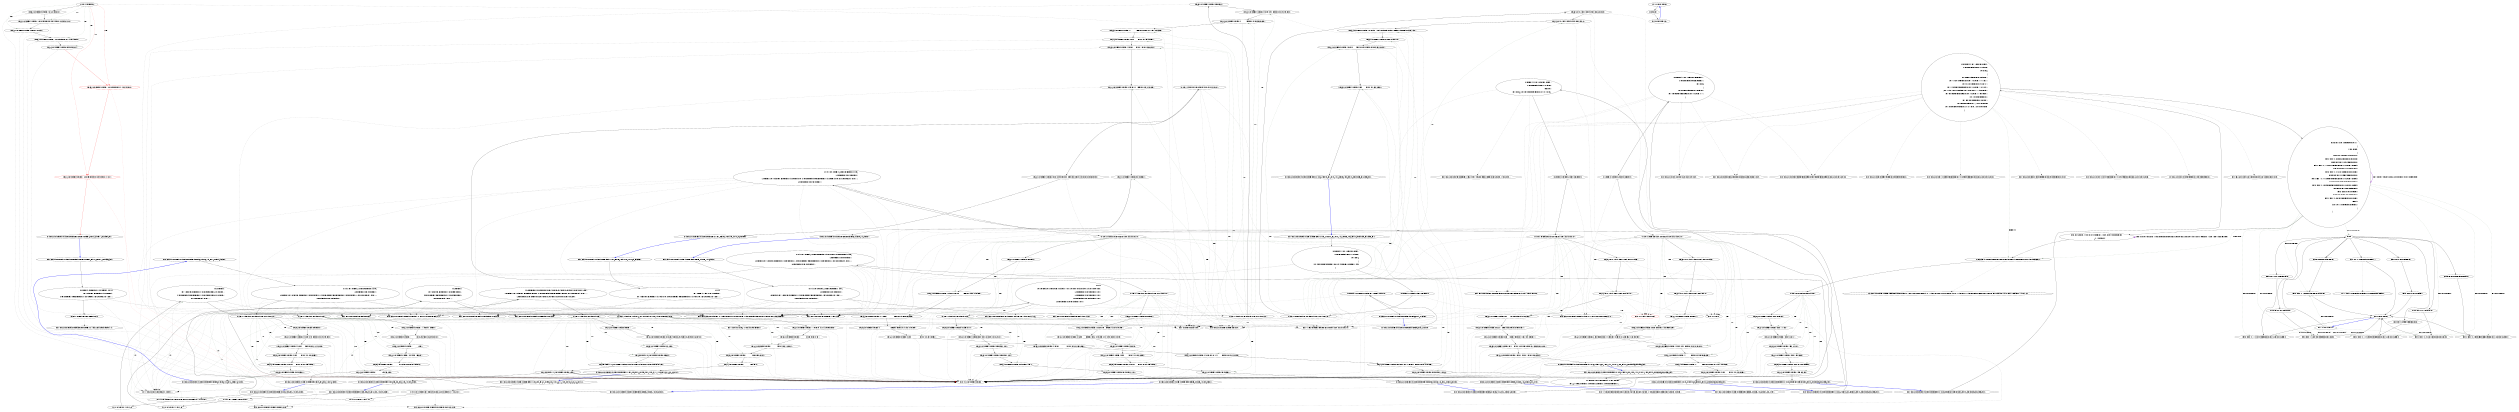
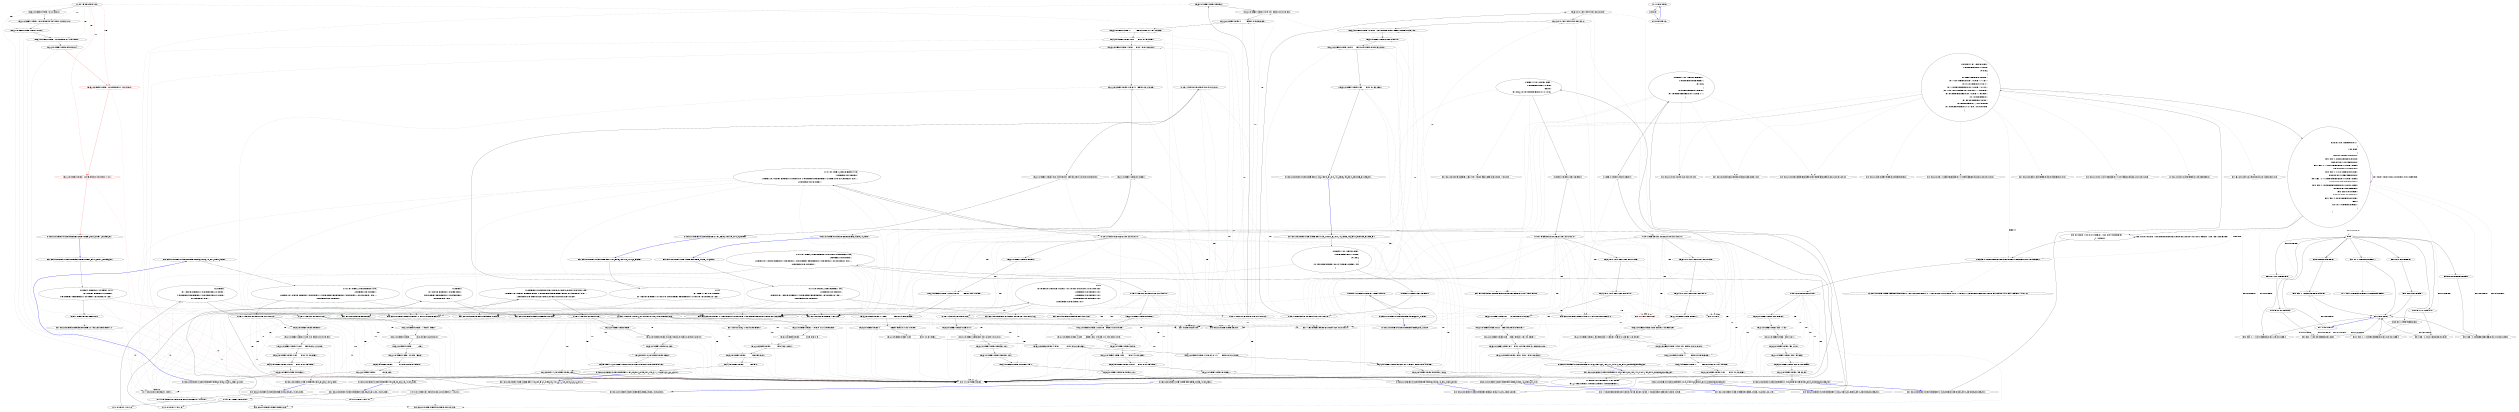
node "var lines = text.Define()": label "var lines = text.Define()" -> "var lines = text.ToNotEmptyLines()"
node "return ''ERR no-verb-selected'';": label "return ''ERR no-verb-selected'';" -> "return ''ERR no-text-selected'';"
